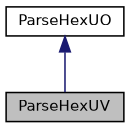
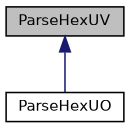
edge "ParseHexUV" -> "ParseHexUO": reversed
